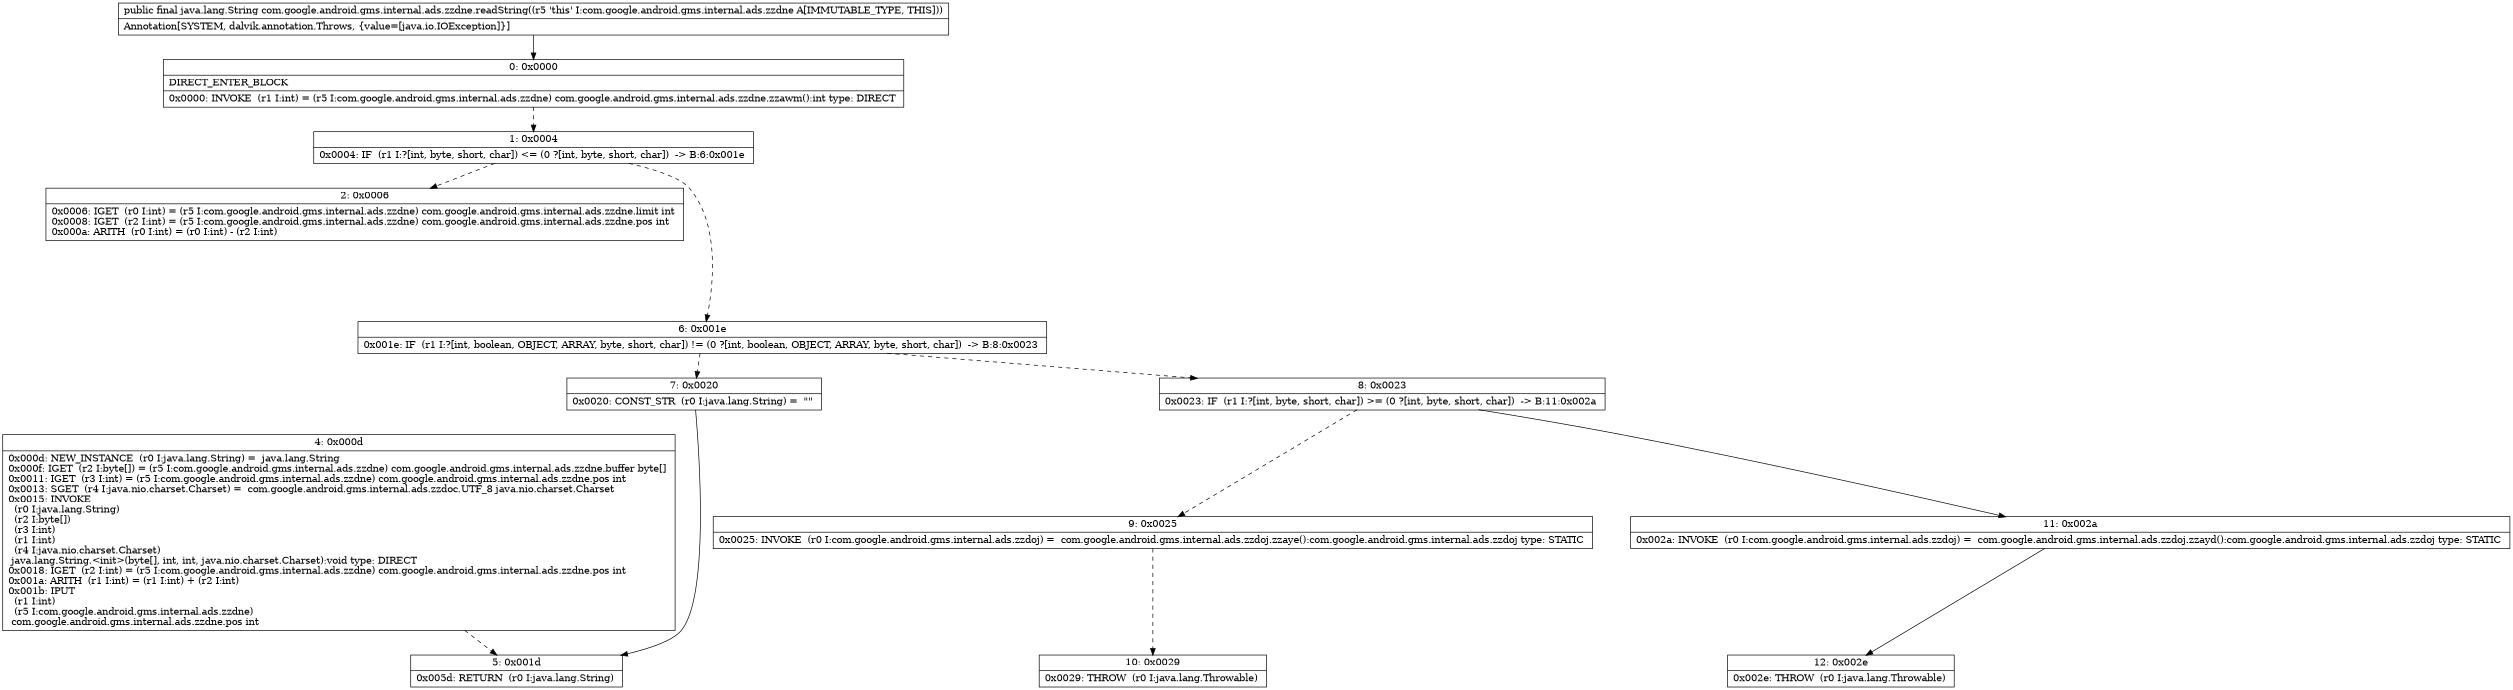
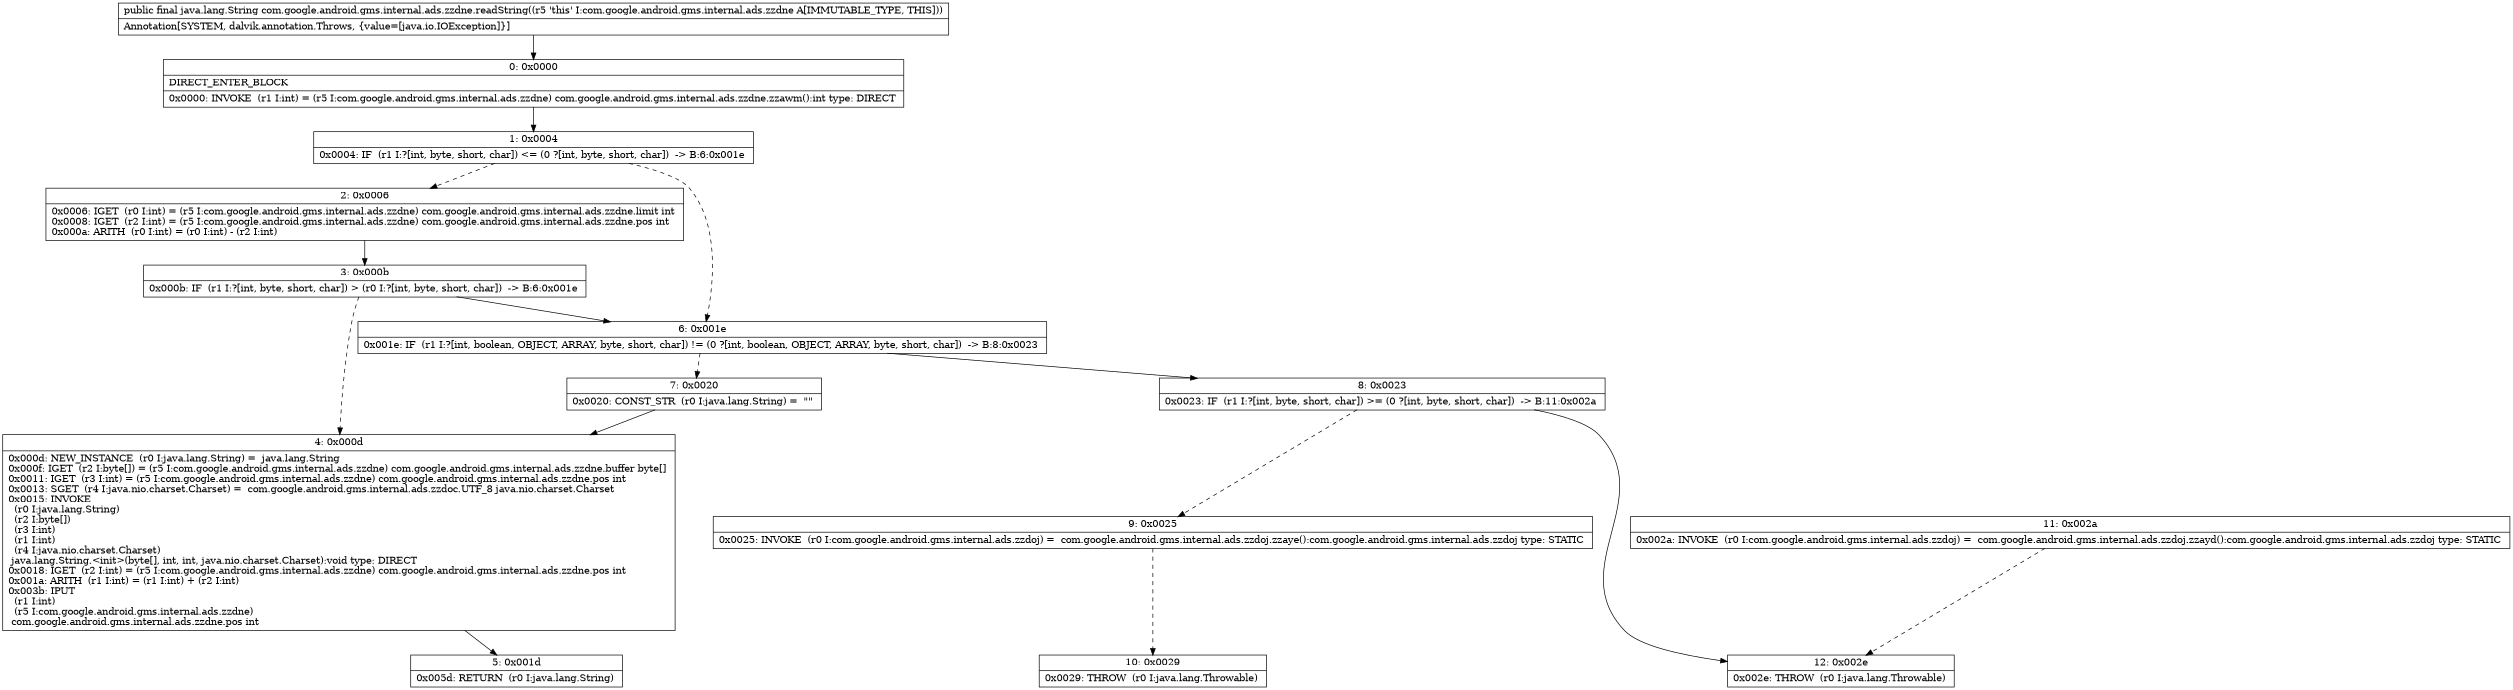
edge "0: 0x0000" -> "1: 0x0004": style dashed -> solid
node "3: 0x000b": added
edge "6: 0x001e" -> "8: 0x0023": style dashed -> solid
edge "8: 0x0023" -> "11: 0x002a": now "8: 0x0023" -> "12: 0x002e"
edge "7: 0x0020" -> "5: 0x001d": now "7: 0x0020" -> "4: 0x000d"
node "4: 0x000d": text "0x001b: IPUT" -> "0x003b: IPUT"
edge "11: 0x002a" -> "12: 0x002e": style solid -> dashed
edge "4: 0x000d" -> "5: 0x001d": style dashed -> solid
